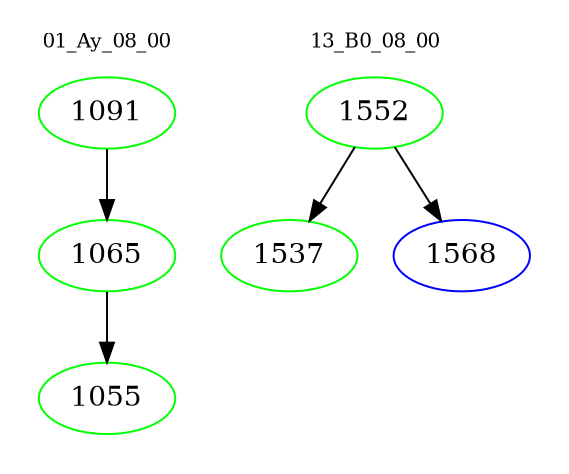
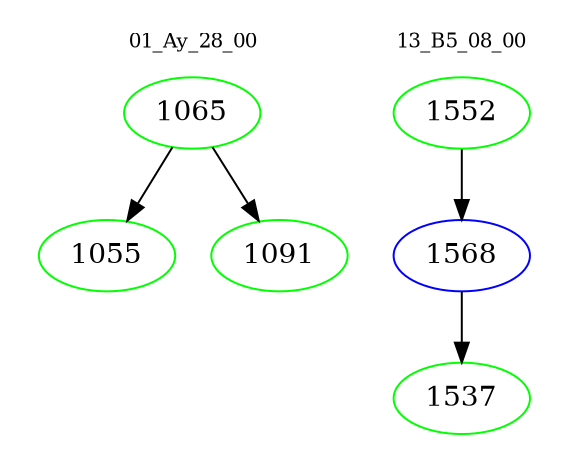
cluster "01_Ay_08_00": label "01_Ay_08_00" -> "01_Ay_28_00"
cluster "13_B0_08_00": label "13_B0_08_00" -> "13_B5_08_00"
edge "1091" -> "1065": reversed
edge "1552" -> "1537": now "1568" -> "1537"
